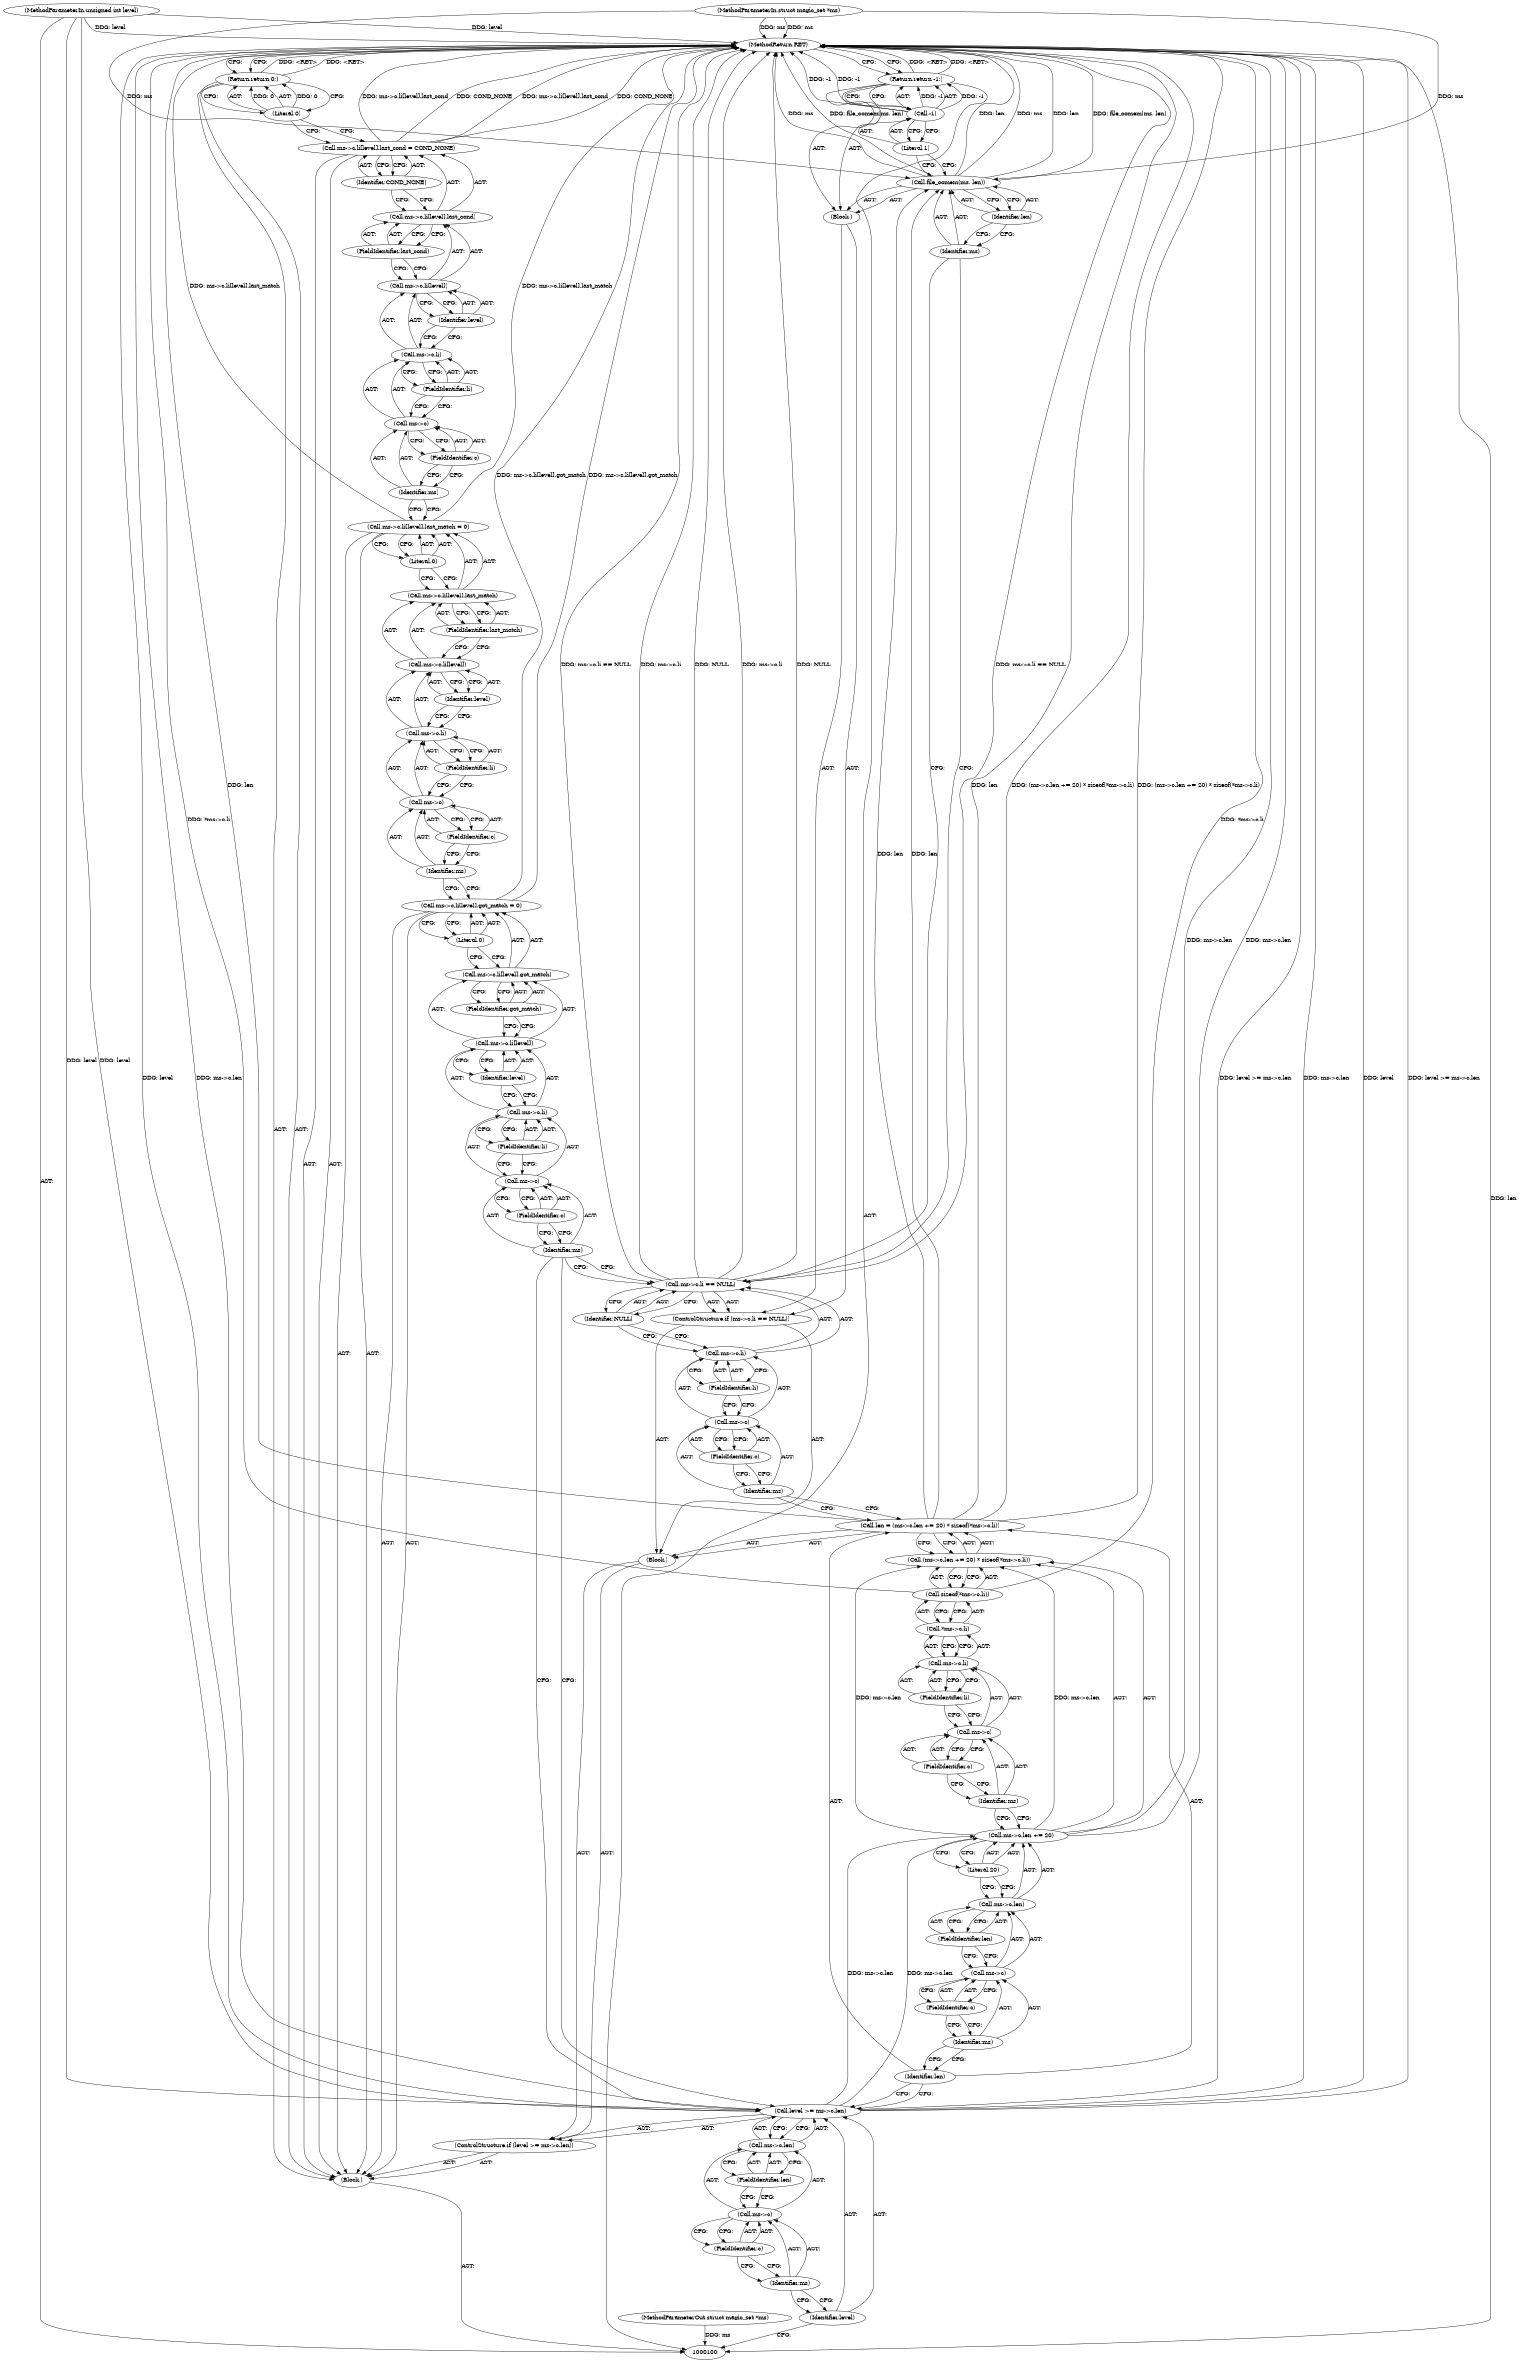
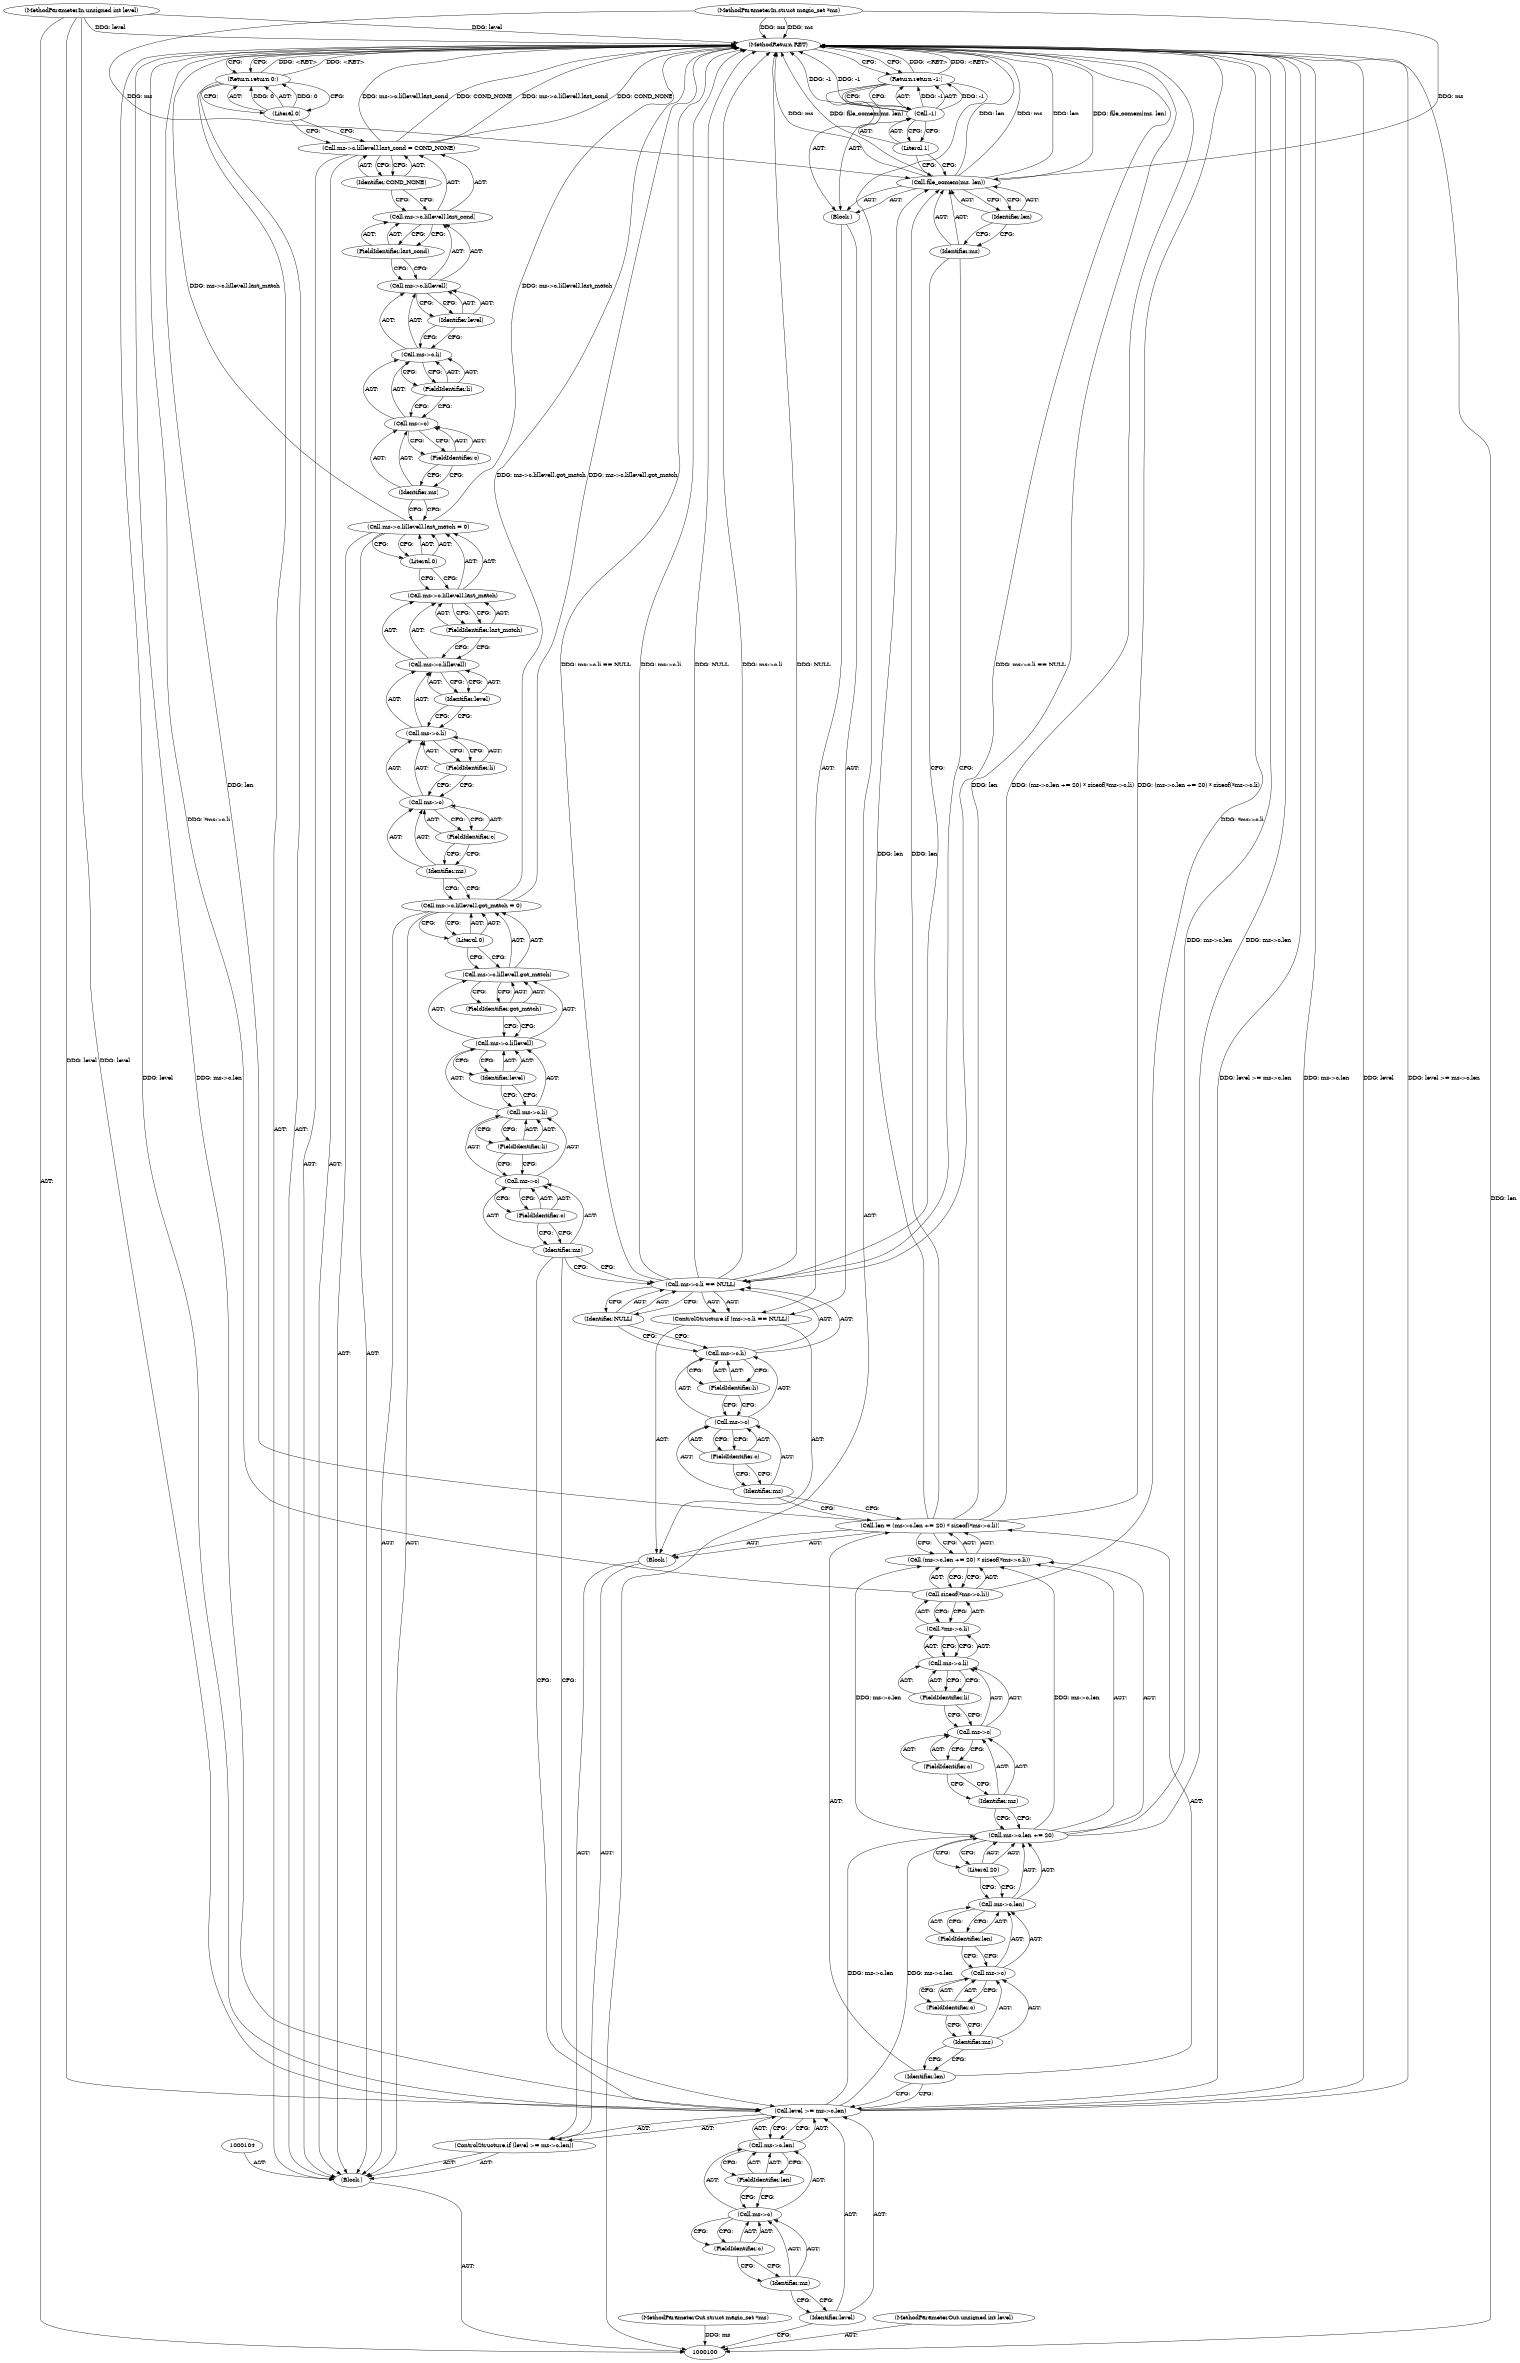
node "1000104": added
node "(MethodParameterOut,unsigned int level)": added
